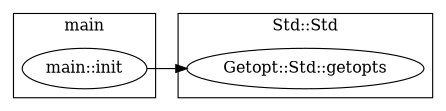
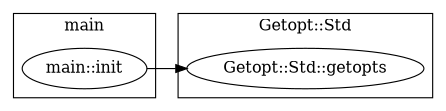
cluster "Std::Std": label "Std::Std" -> "Getopt::Std"
